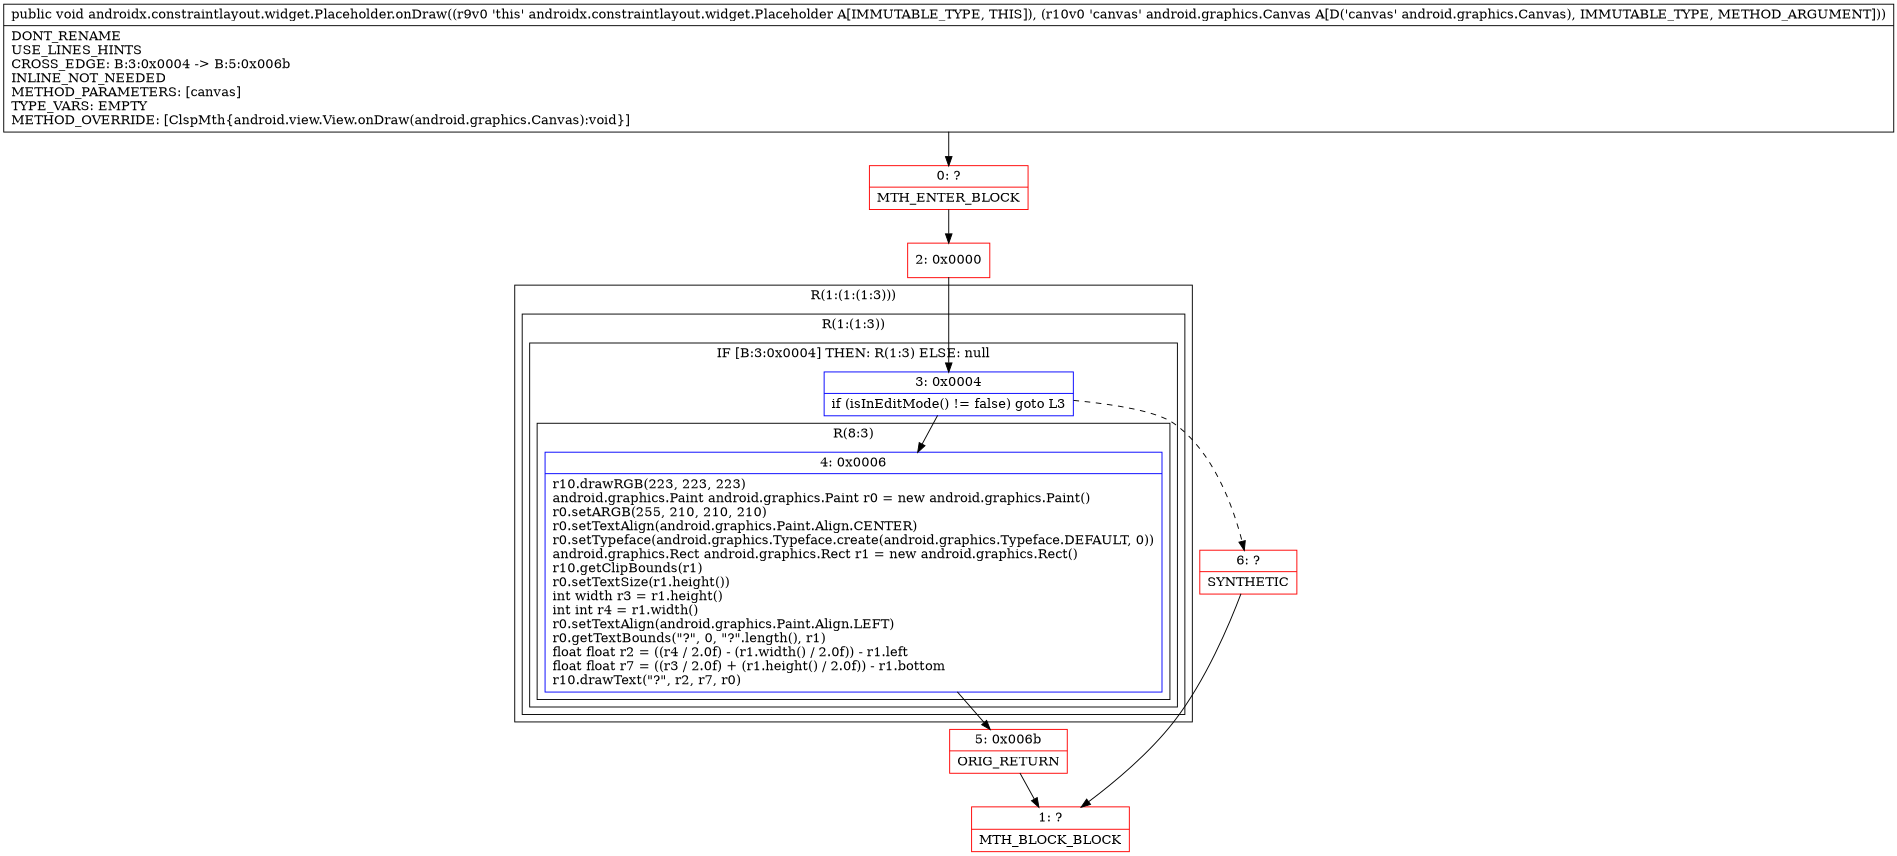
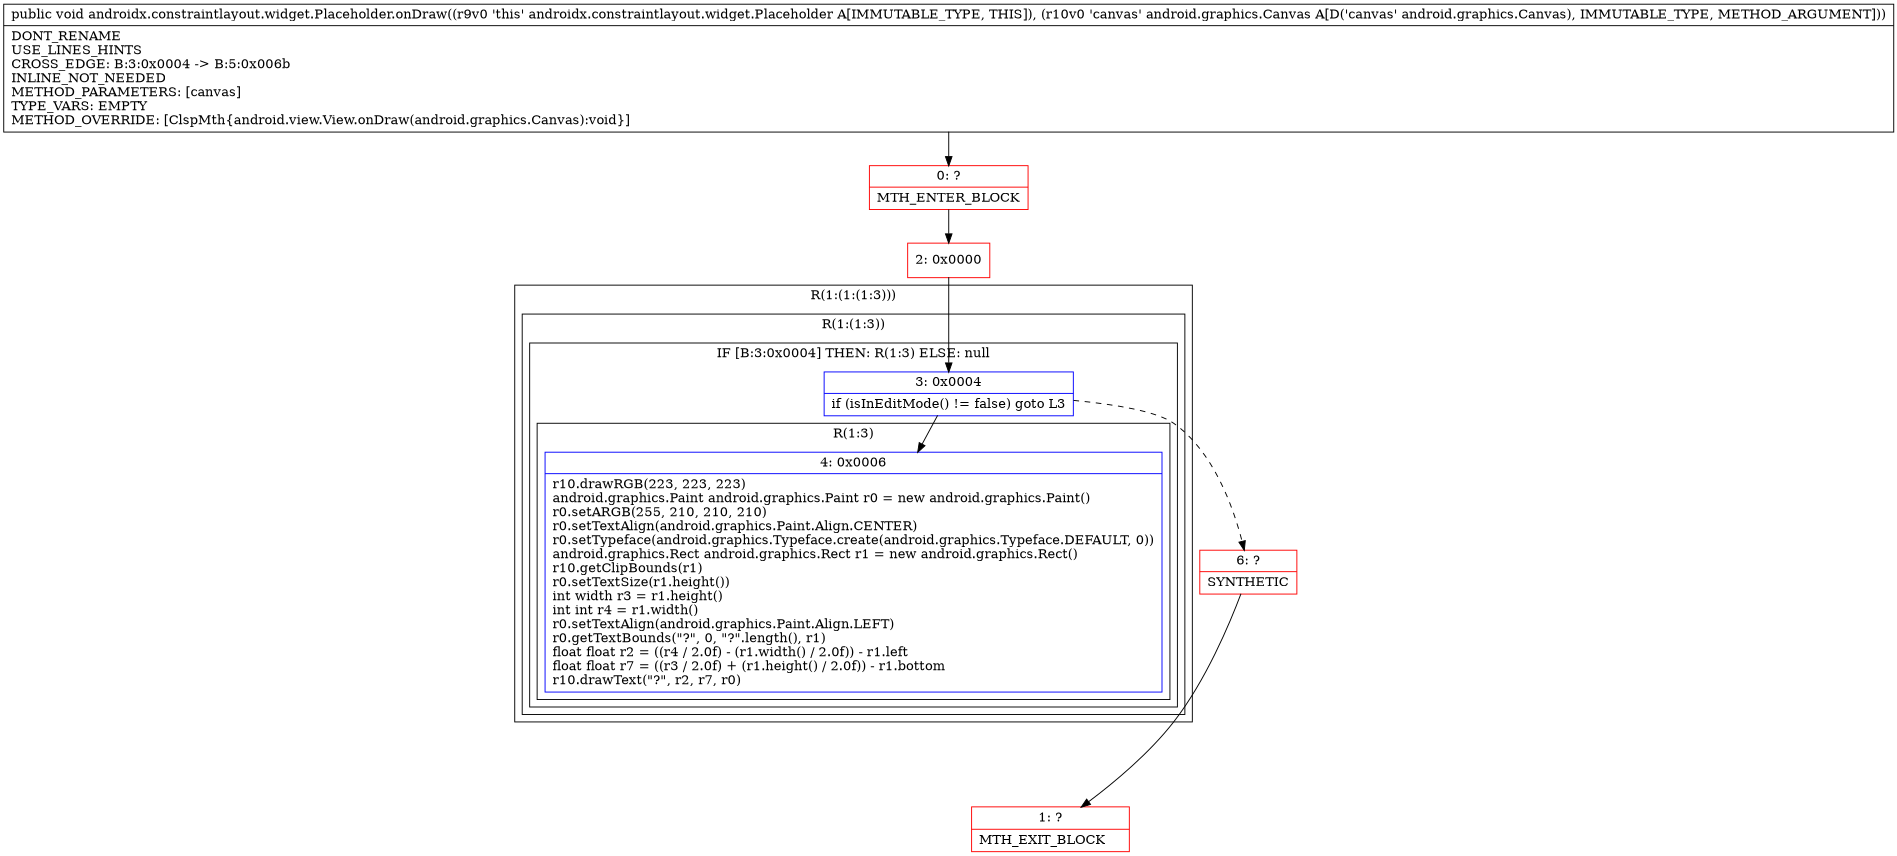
cluster "R(8:3)": label "R(8:3)" -> "R(1:3)"
node "5: 0x006b": removed
node "1: ?": text "MTH_BLOCK_BLOCK" -> "MTH_EXIT_BLOCK"
